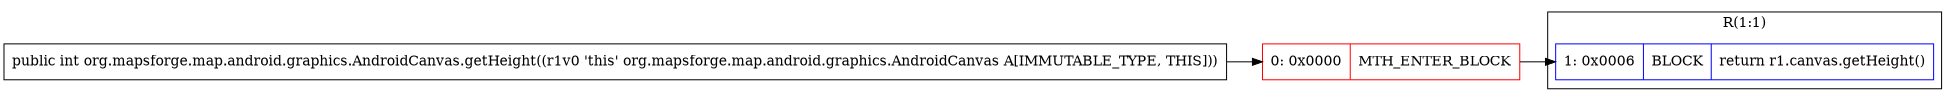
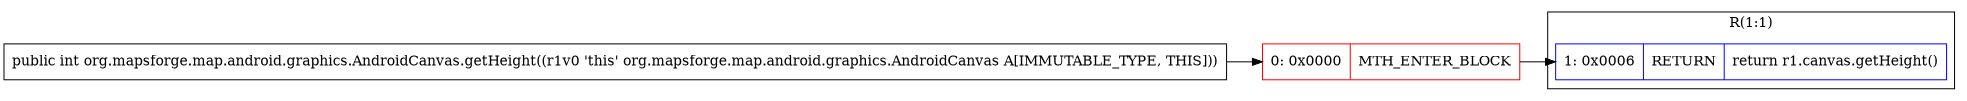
node "1: 0x0006": text "BLOCK" -> "RETURN"
